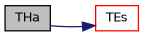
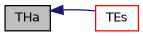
edge "THa" -> "TEs": reversed
